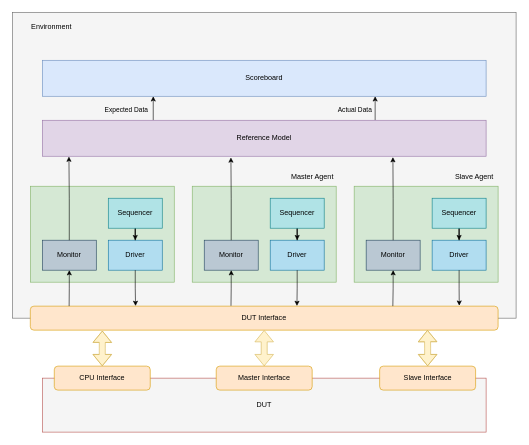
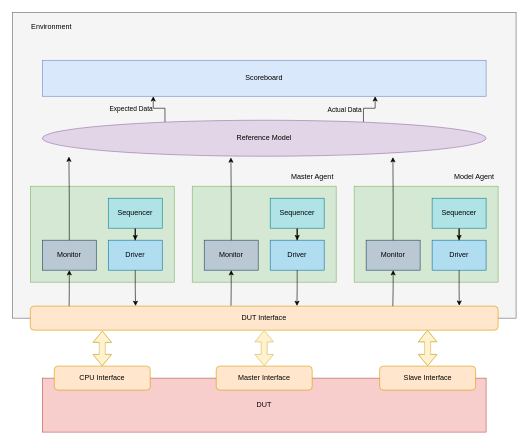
node "Reference Model": shape rectangle -> ellipse
node "Slave Agent": label "Slave Agent" -> "Model Agent"
node "DUT": fillcolor #f5f5f5 -> #f8cecc
